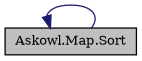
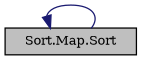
node "Askowl.Map.Sort": label "Askowl.Map.Sort" -> "Sort.Map.Sort"
